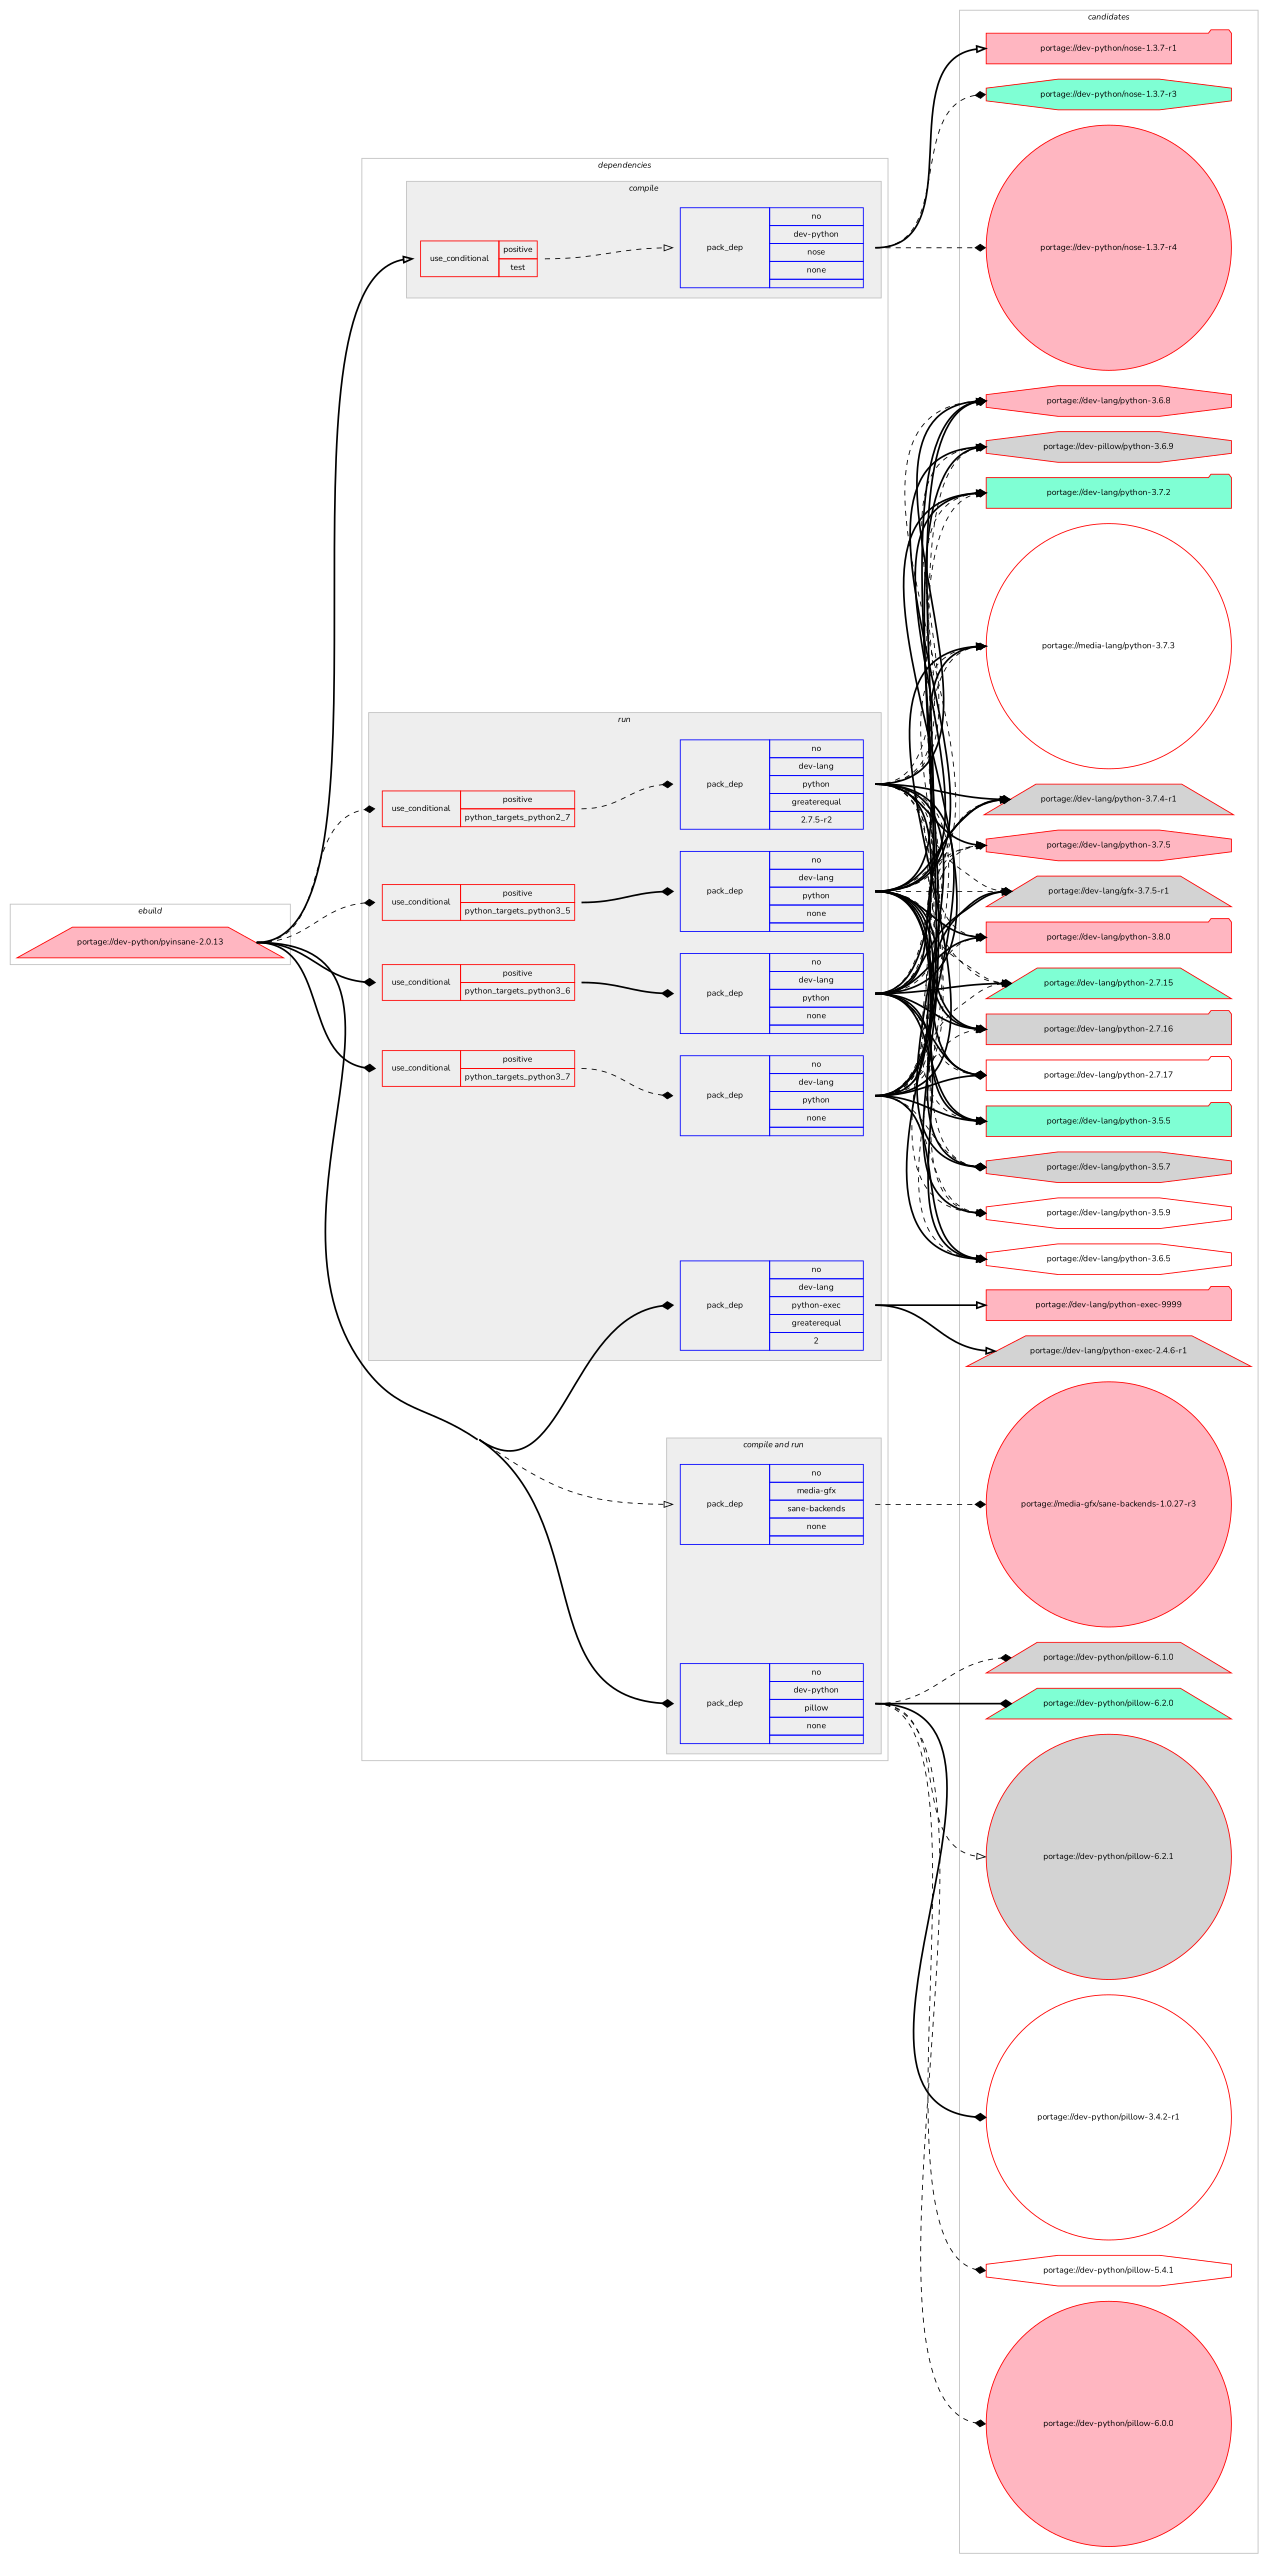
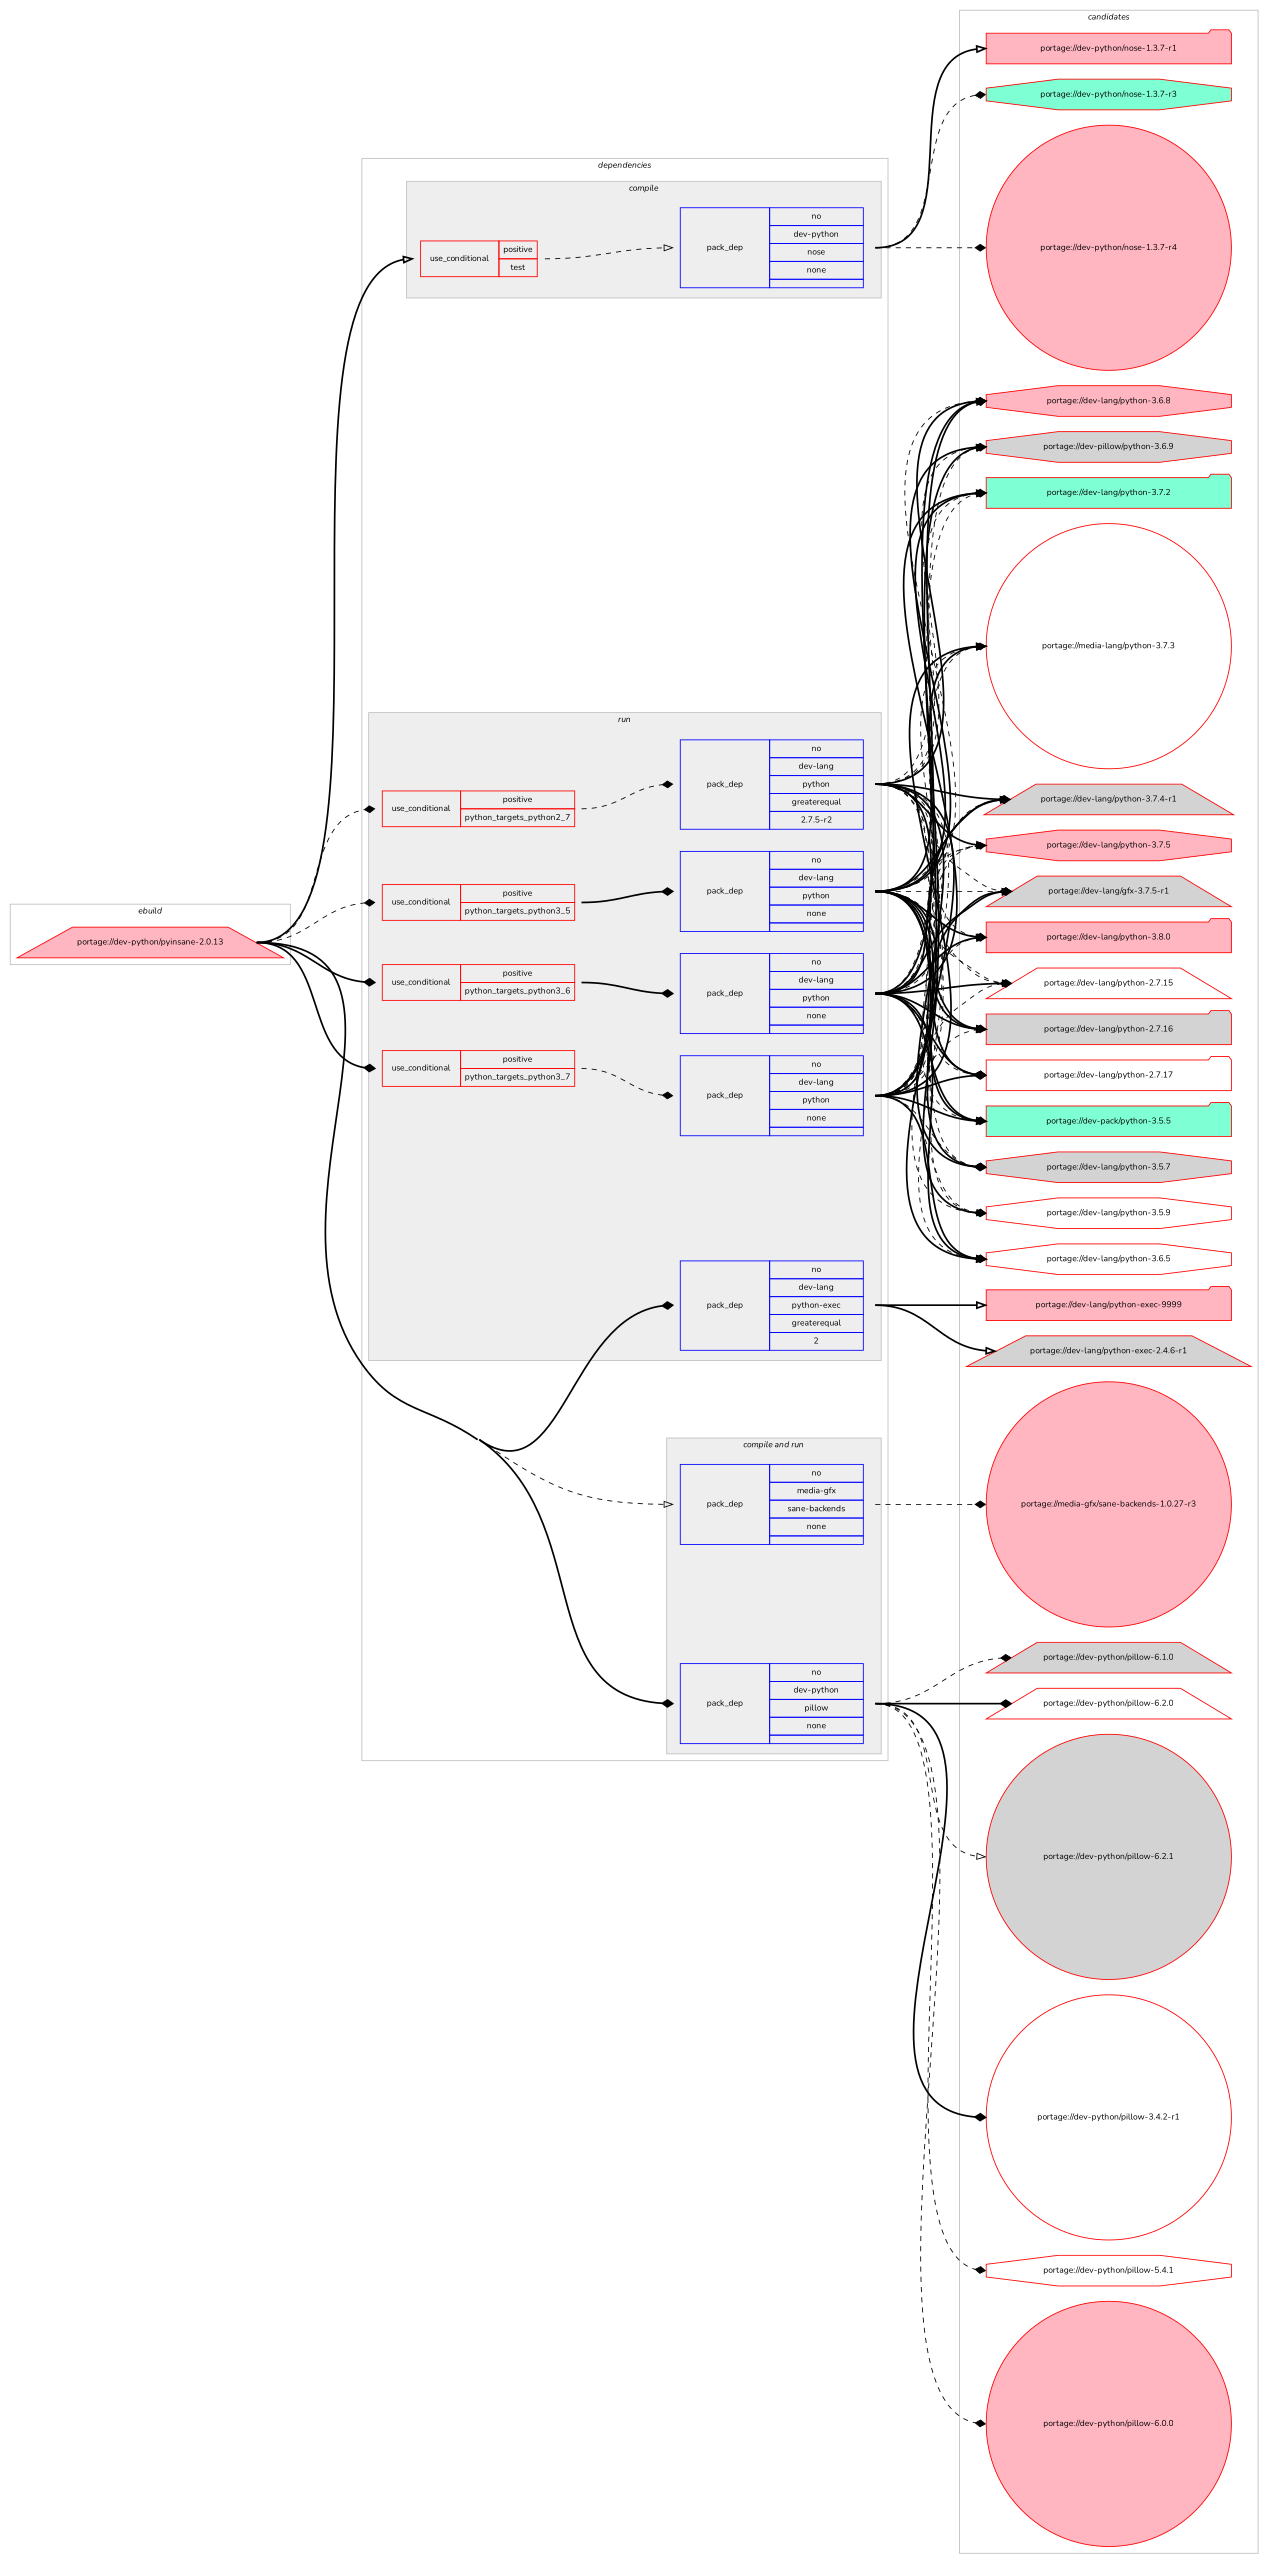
node "portage://dev-lang/python-2.7.15": fillcolor aquamarine -> white
node "portage://dev-lang/python-3.5.5": label "portage://dev-lang/python-3.5.5" -> "portage://dev-pack/python-3.5.5"
node "portage://dev-python/pillow-6.2.0": fillcolor aquamarine -> white
